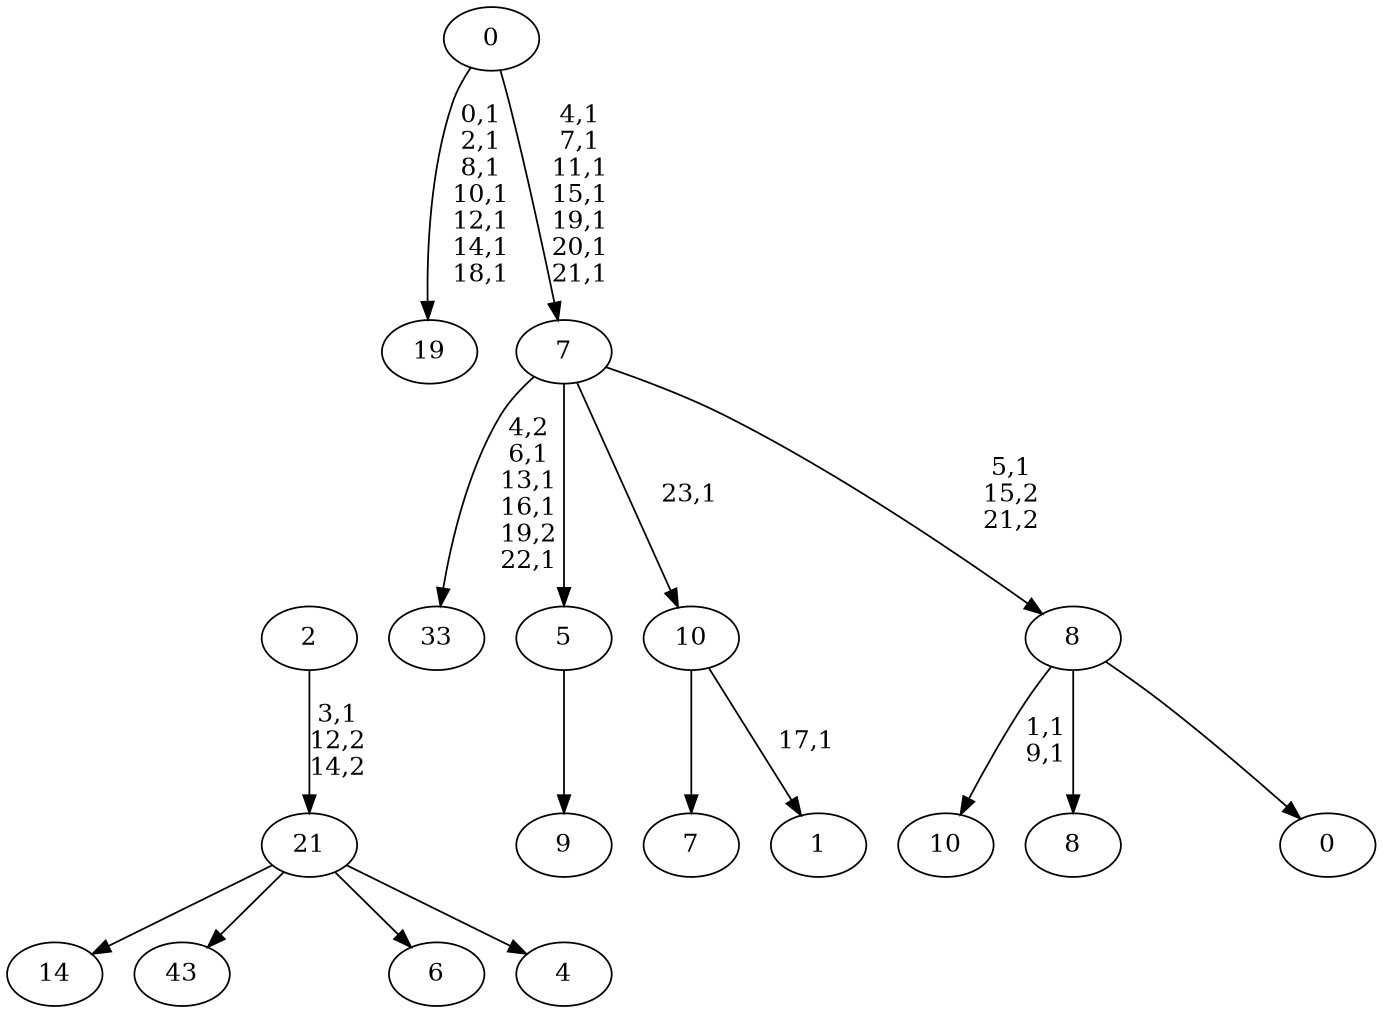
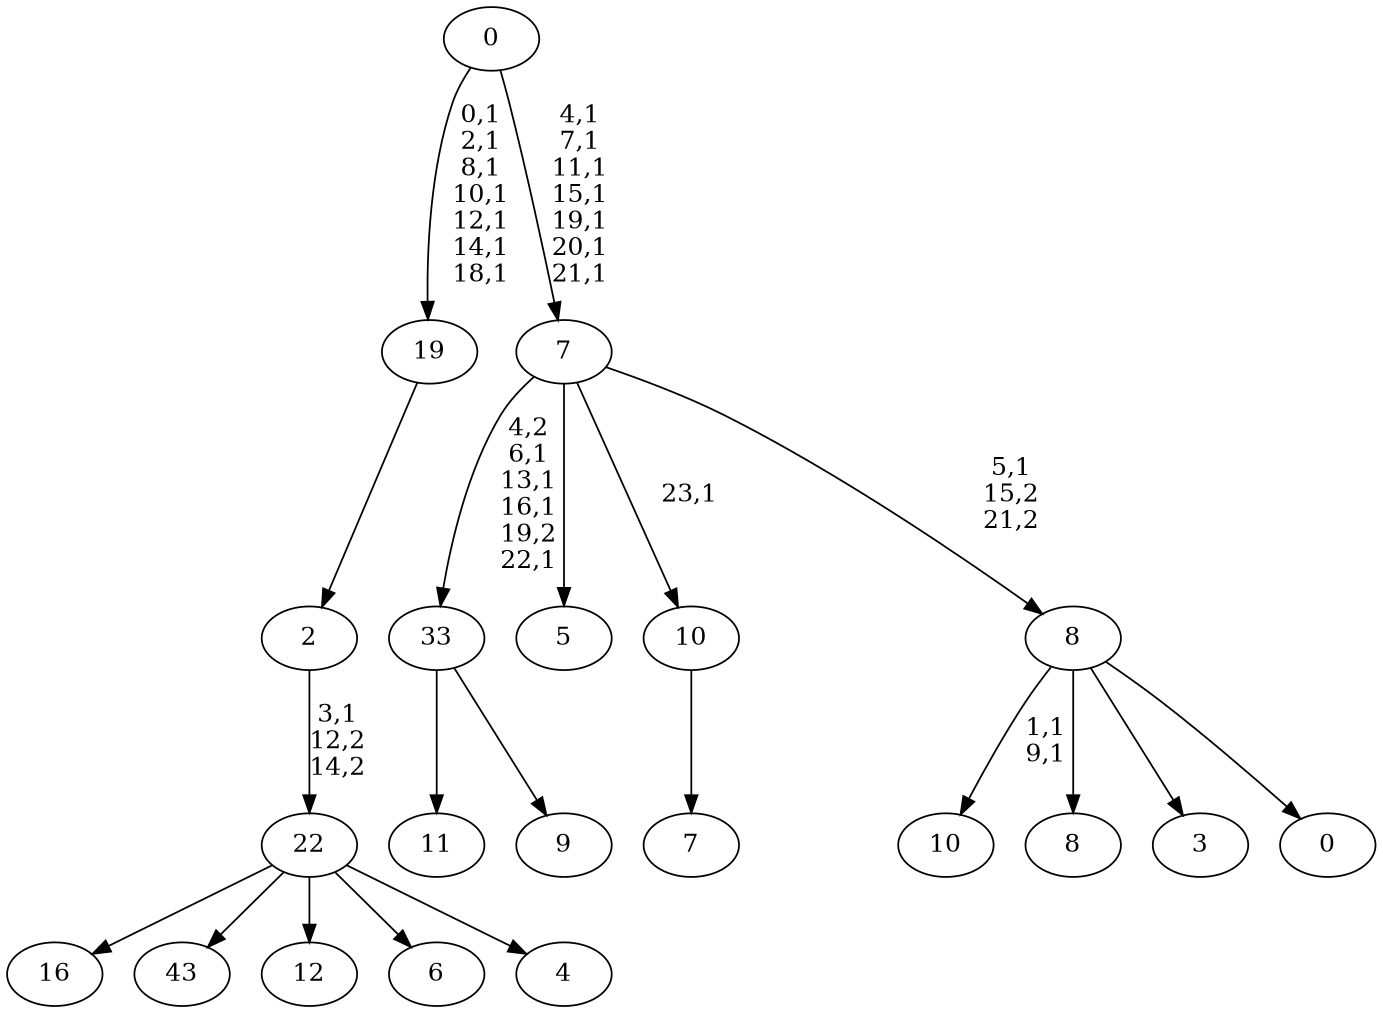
edge "19" -> "2": added
edge "5" -> "9": now "33" -> "9"
node "21": label "21" -> "22"
node "11": added
node "1": removed
node "3": added
node "14": label "14" -> "16"
node "12": added
